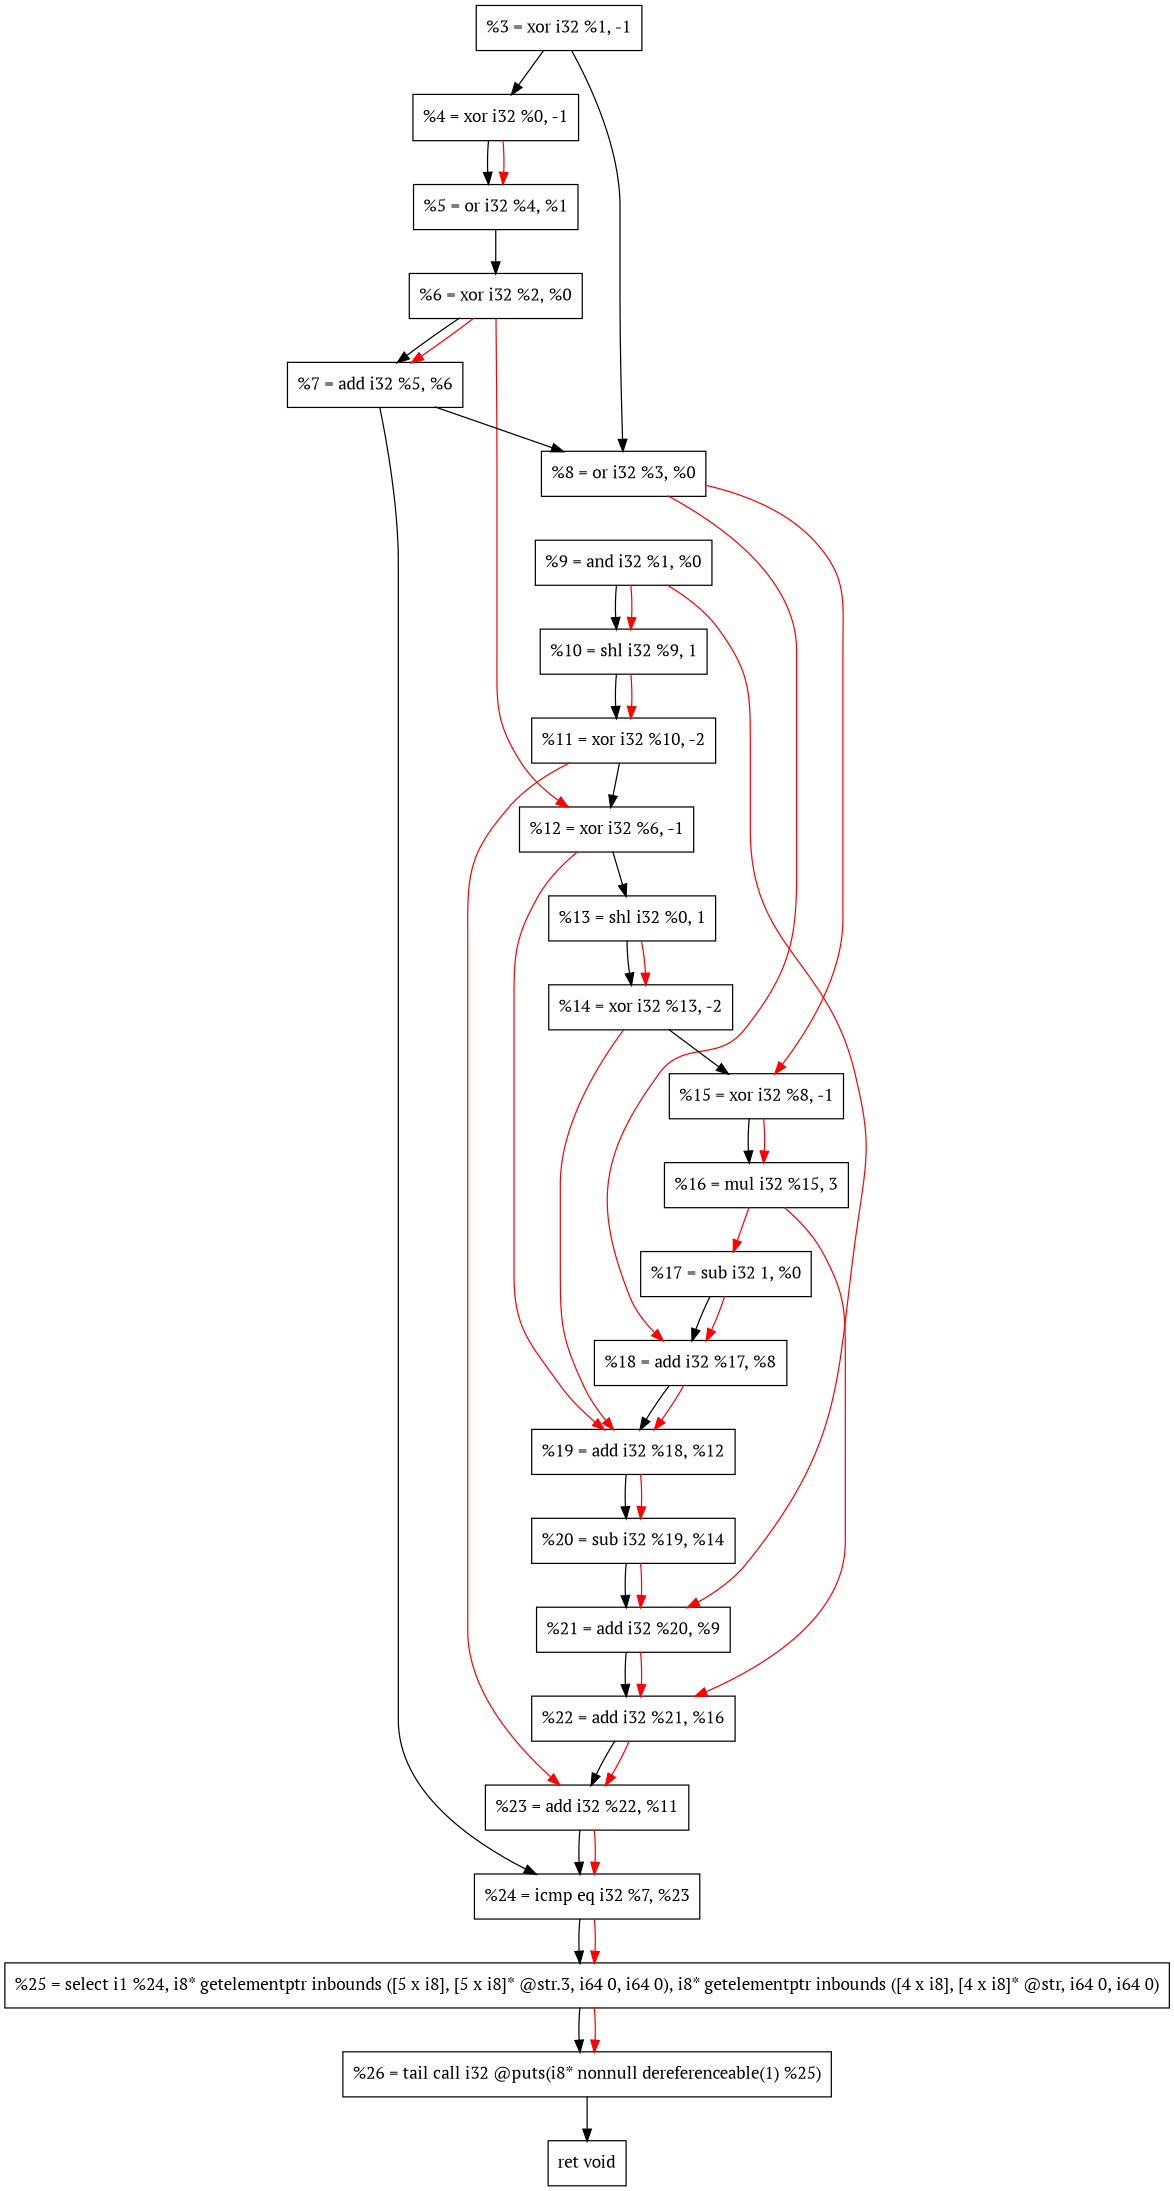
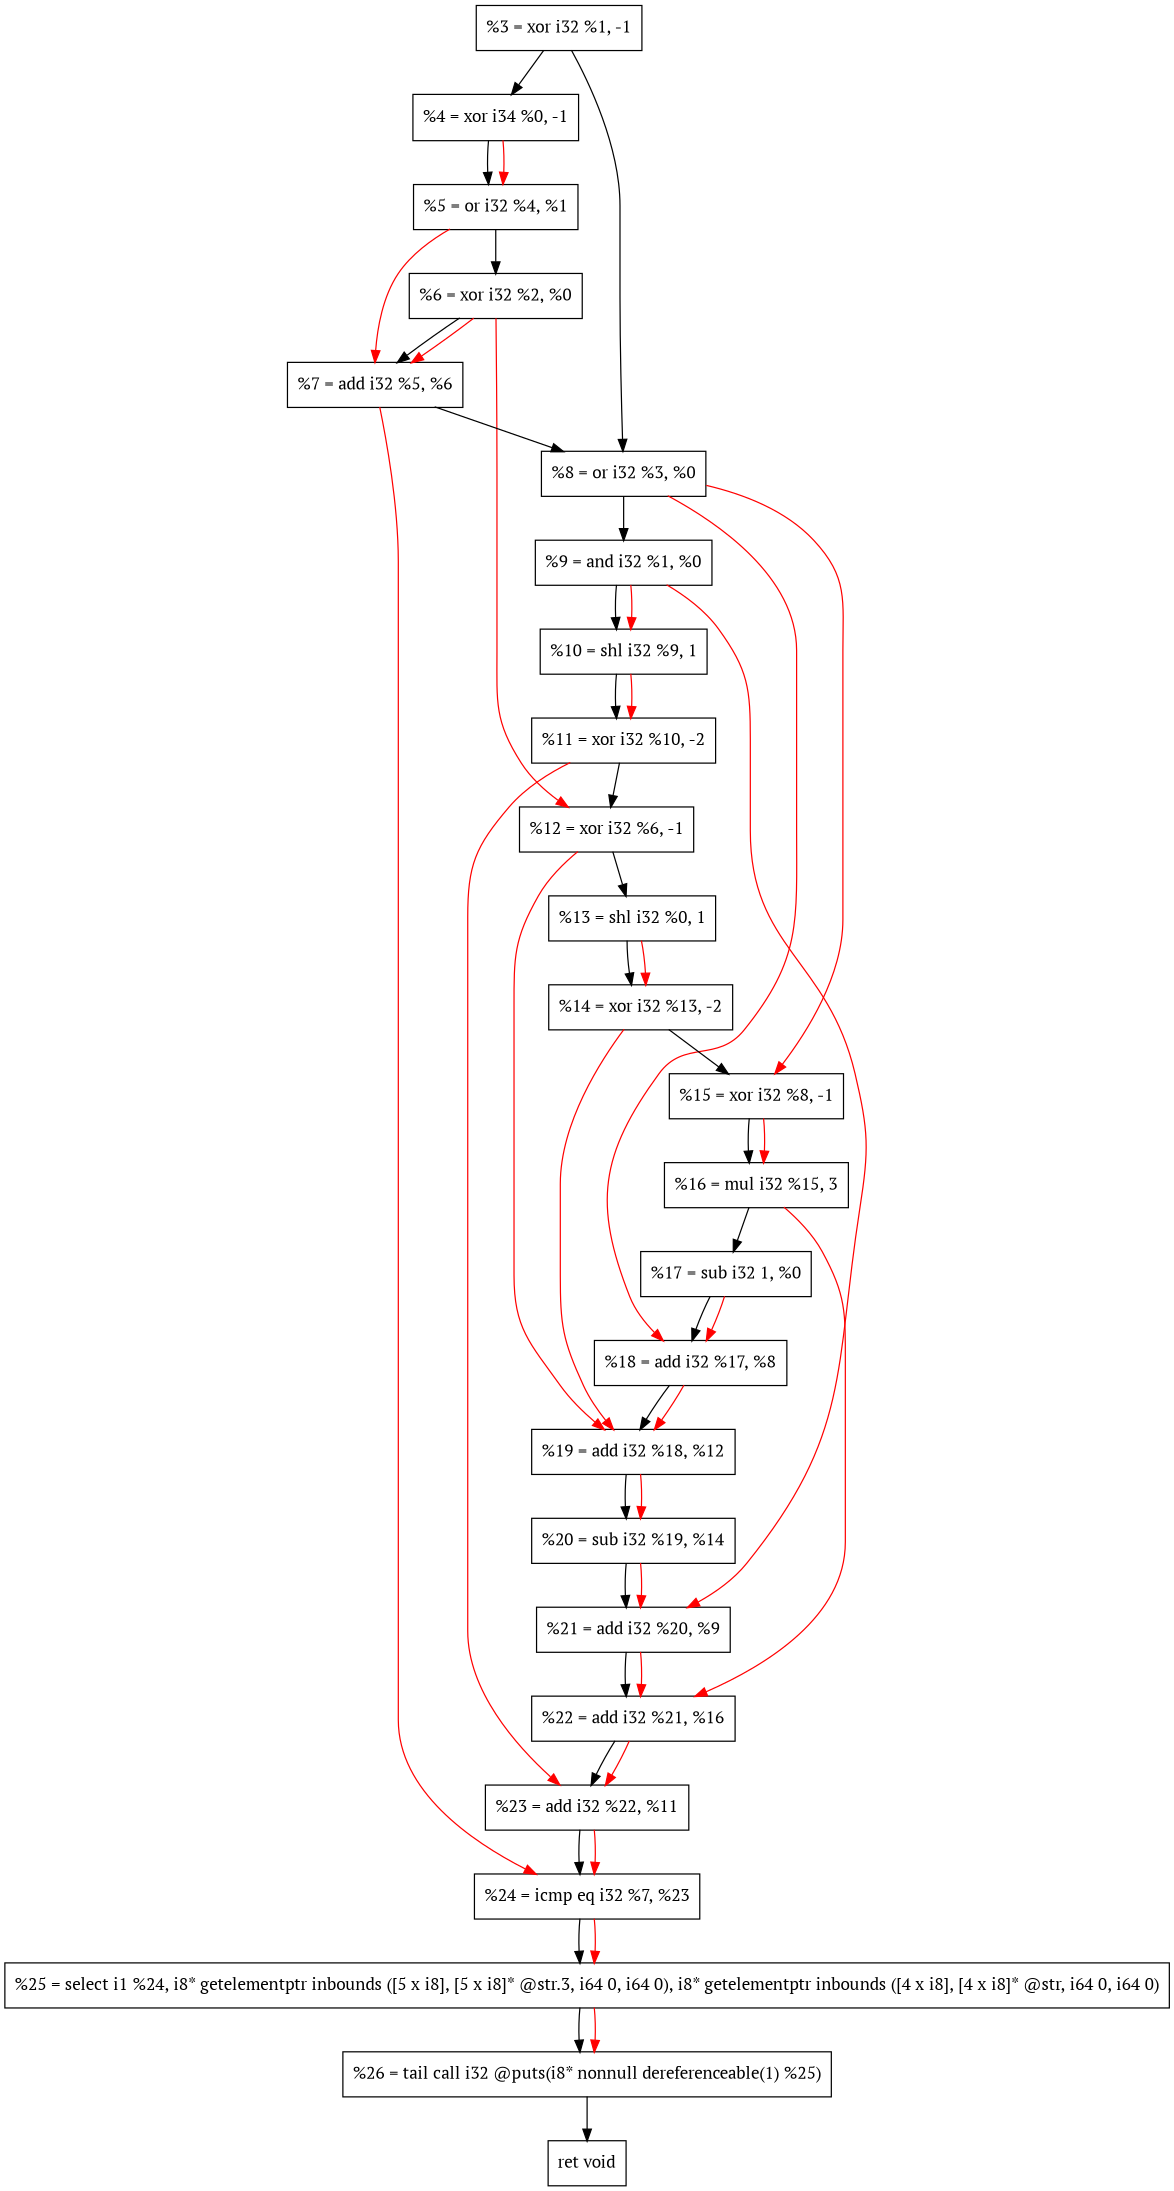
node "%4 = xor i32 %0, -1": label "%4 = xor i32 %0, -1" -> "%4 = xor i34 %0, -1"
edge "%5 = or i32 %4, %1" -> "%7 = add i32 %5, %6": added
edge "%8 = or i32 %3, %0" -> "%9 = and i32 %1, %0": added
edge "%7 = add i32 %5, %6" -> "%24 = icmp eq i32 %7, %23": color black -> red
edge "%16 = mul i32 %15, 3" -> "%17 = sub i32 1, %0": color red -> black
